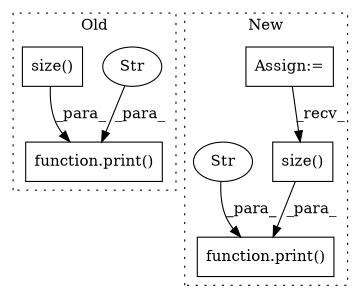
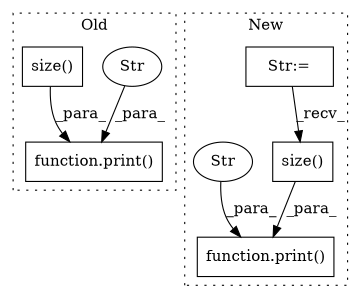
node "Assign:=": label "Assign:=" -> "Str:="
